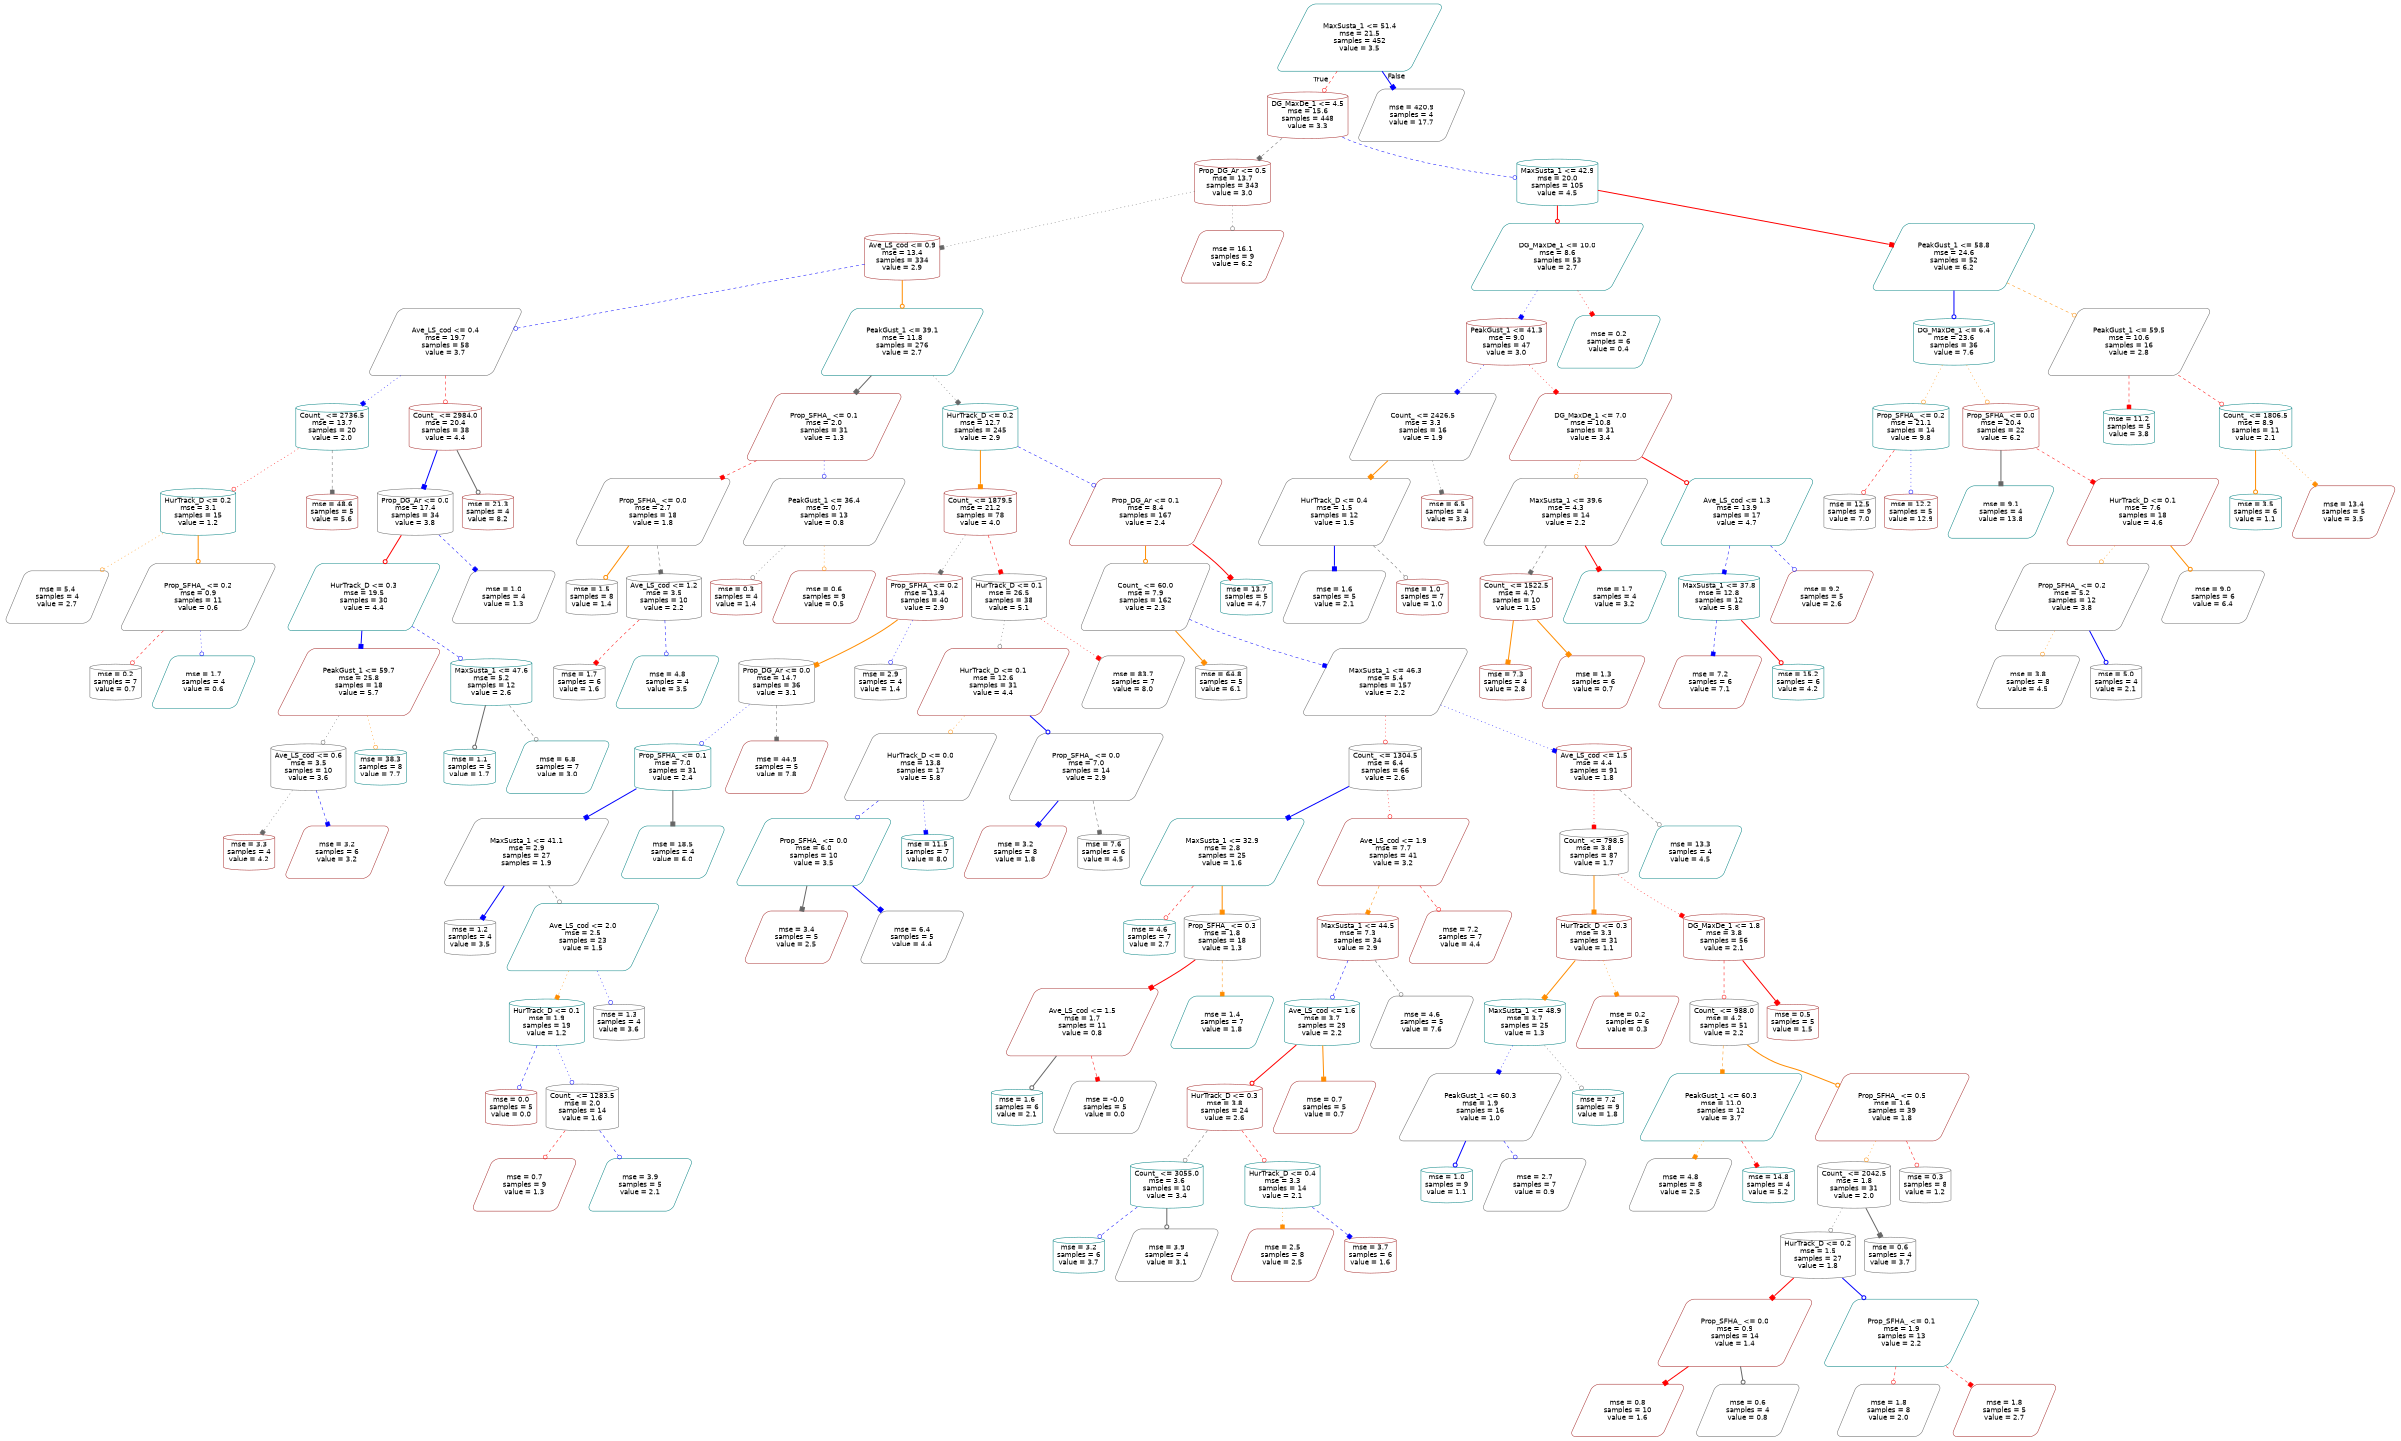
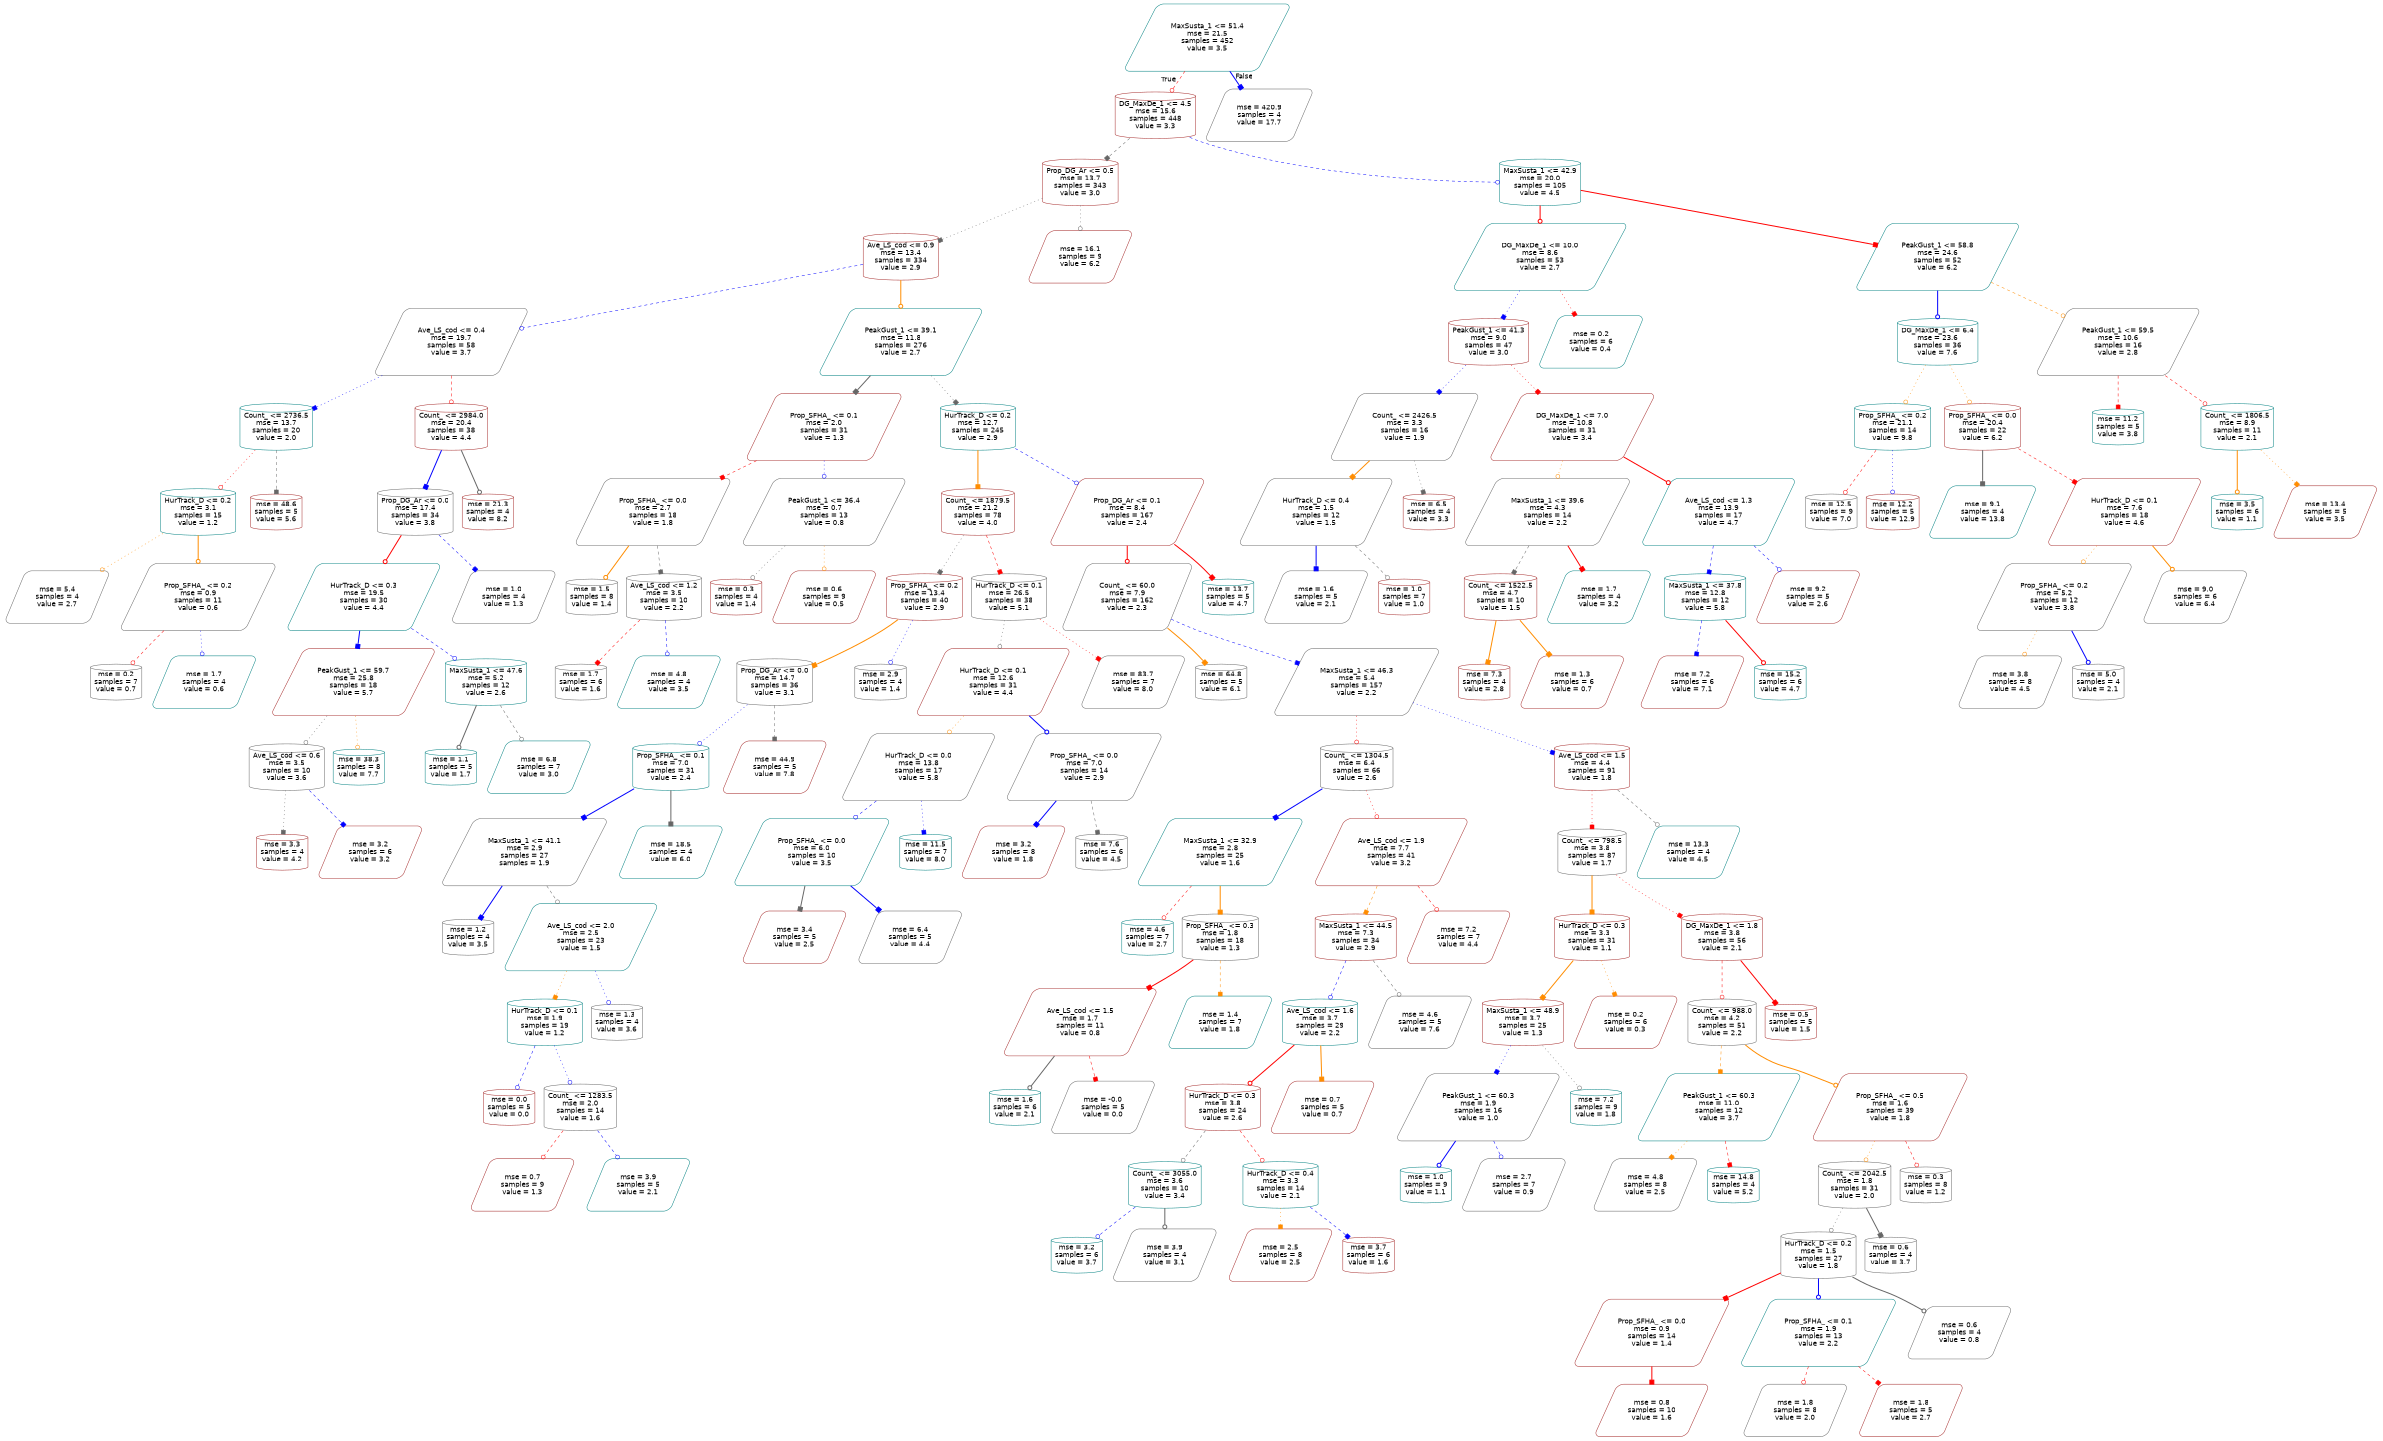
edge "Prop_DG_Ar <= 0.1 mse = 8.4 samples = 167 value = 2.4" -> "Count_ <= 60.0 mse = 7.9 samples = 162 value = 2.3": color darkorange -> red
node "mse = 15.2 samples = 6 value = 4.2": label "mse = 15.2 samples = 6 value = 4.2" -> "mse = 15.2 samples = 6 value = 4.7"
node "MaxSusta_1 <= 48.9 mse = 3.7 samples = 25 value = 1.3": color teal -> brown
edge "Prop_SFHA_ <= 0.0 mse = 0.9 samples = 14 value = 1.4" -> "mse = 0.6 samples = 4 value = 0.8": now "HurTrack_D <= 0.2 mse = 1.5 samples = 27 value = 1.8" -> "mse = 0.6 samples = 4 value = 0.8"
